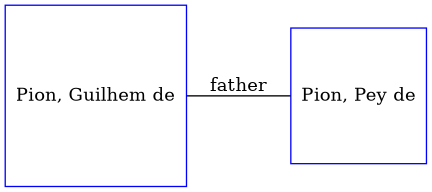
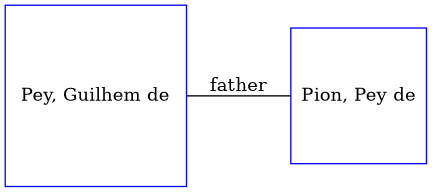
node "Pion, Guilhem de": label "Pion, Guilhem de" -> "Pey, Guilhem de"
